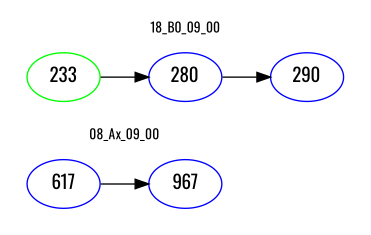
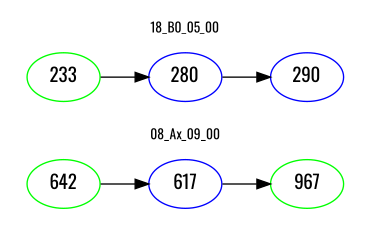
cluster "18_B0_09_00": label "18_B0_09_00" -> "18_B0_05_00"
node "642": added
node "967": color blue -> green
